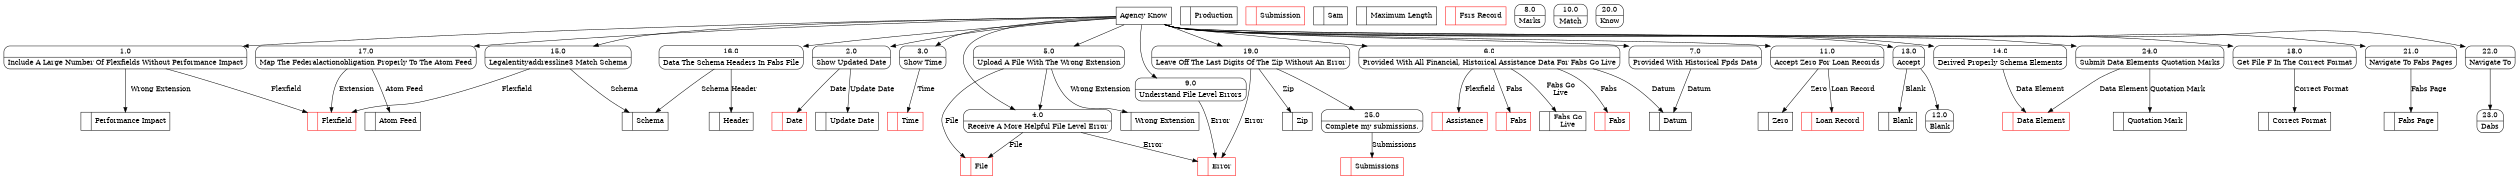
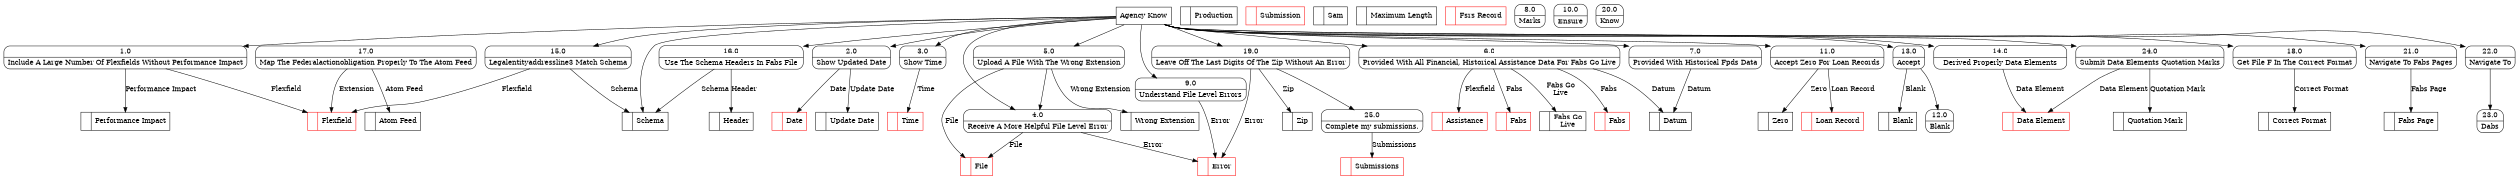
node "10.0": text "Match" -> "Ensure"
edge "Agency Know" -> "17.0": now "Agency Know" -> "Schema"
node "16.0": text "Data The Schema Headers In Fabs File" -> "Use The Schema Headers In Fabs File"
node "14.0": text "Derived Properly Schema Elements" -> "Derived Properly Data Elements"
edge "1.0" -> "Performance Impact": label "Wrong Extension" -> "Performance Impact"
